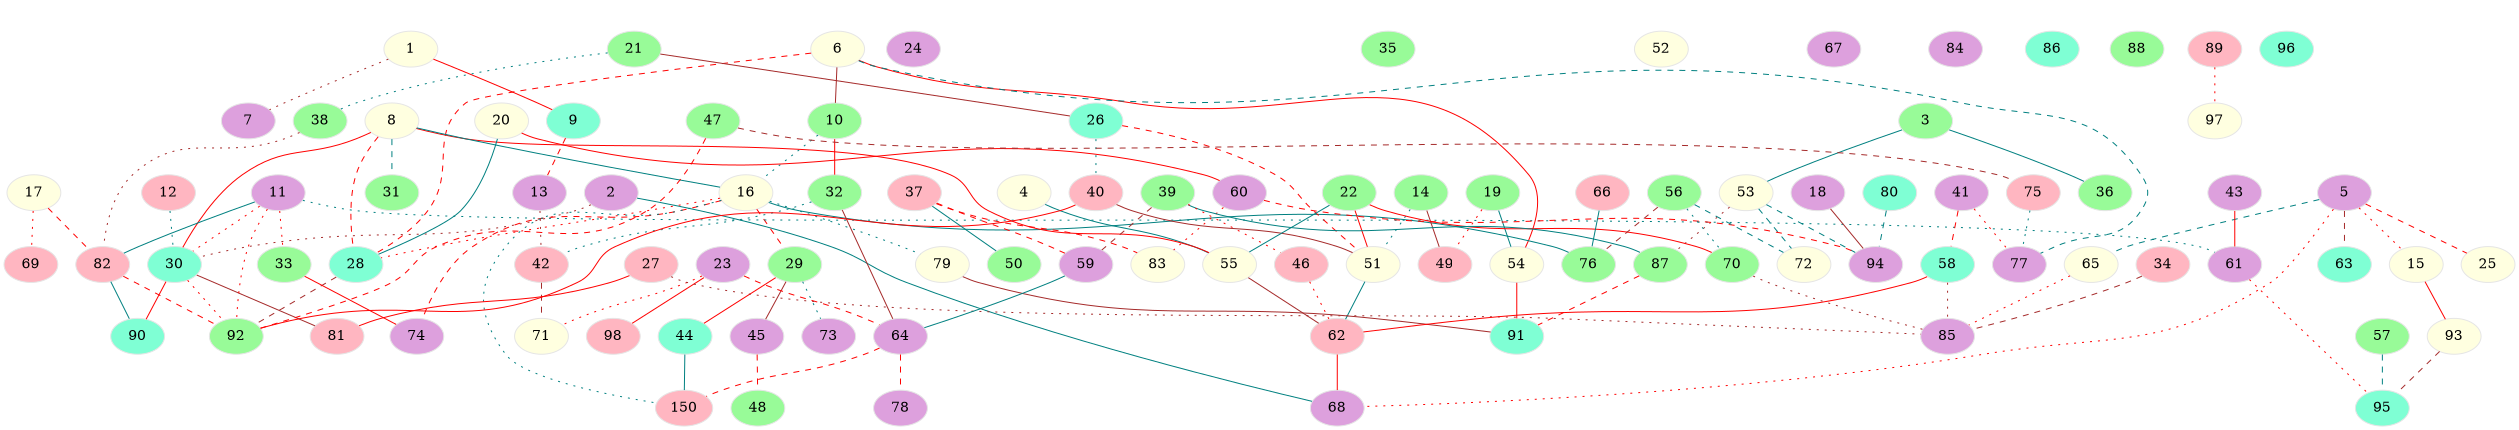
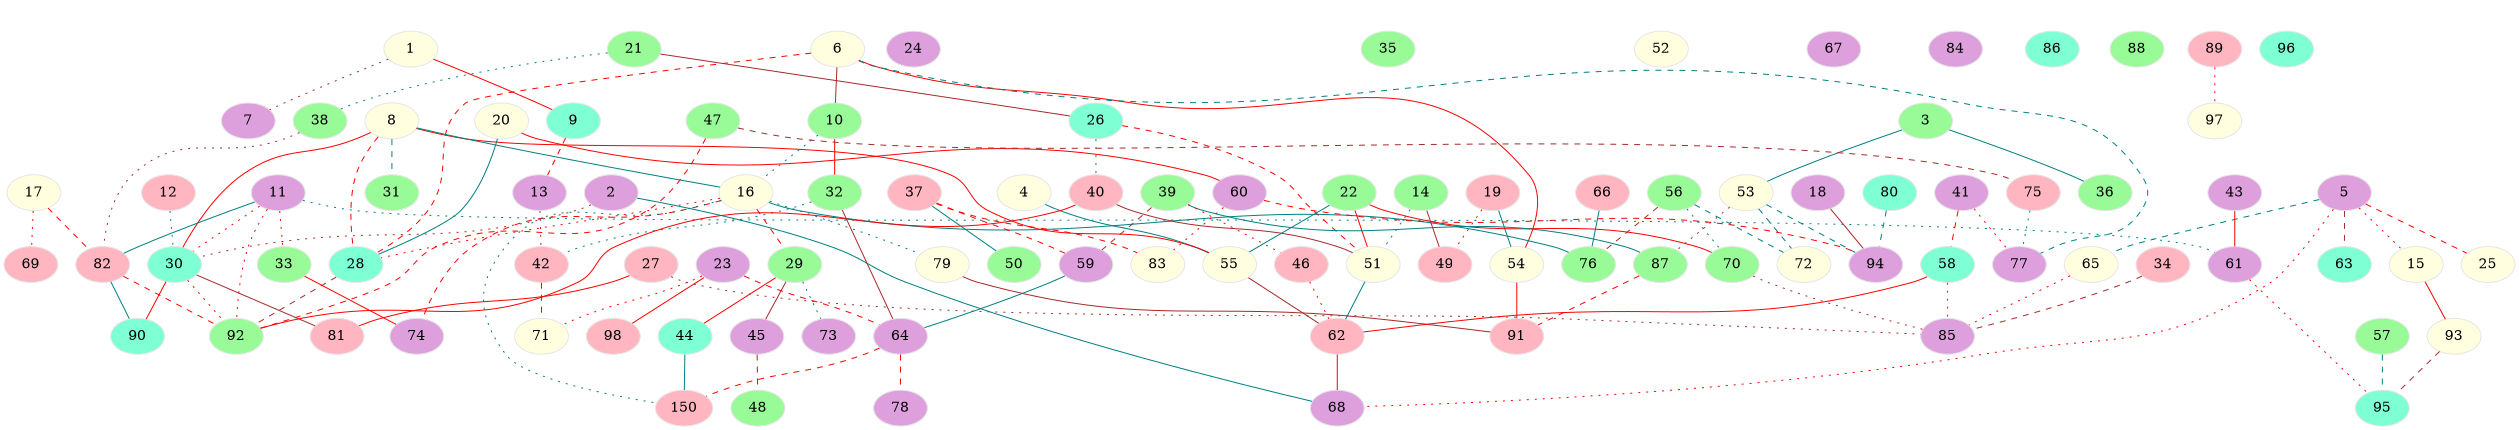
node "19": fillcolor palegreen -> lightpink
node "91": fillcolor aquamarine -> lightpink
